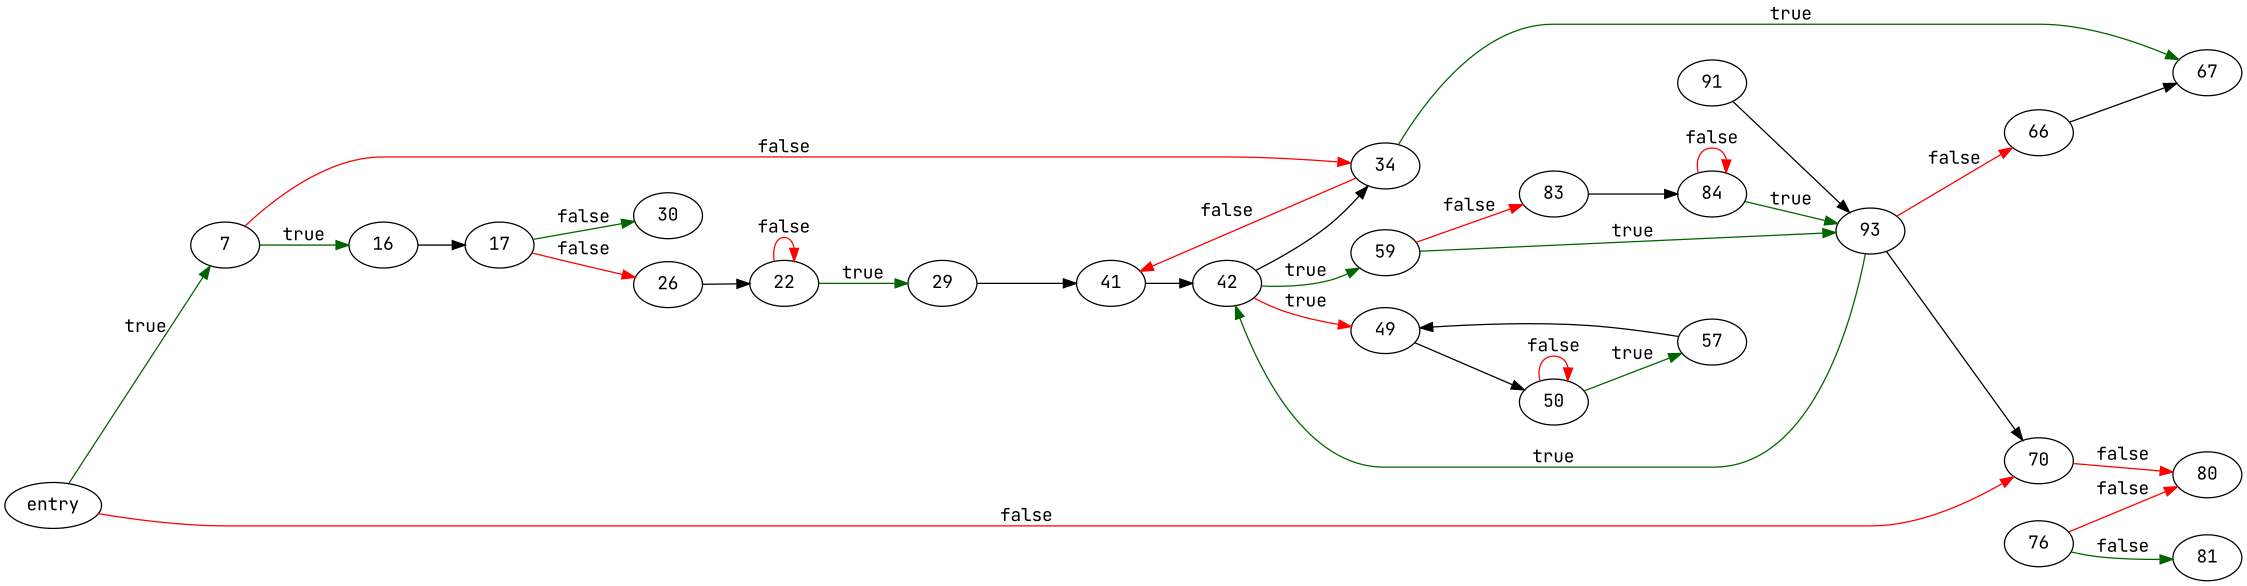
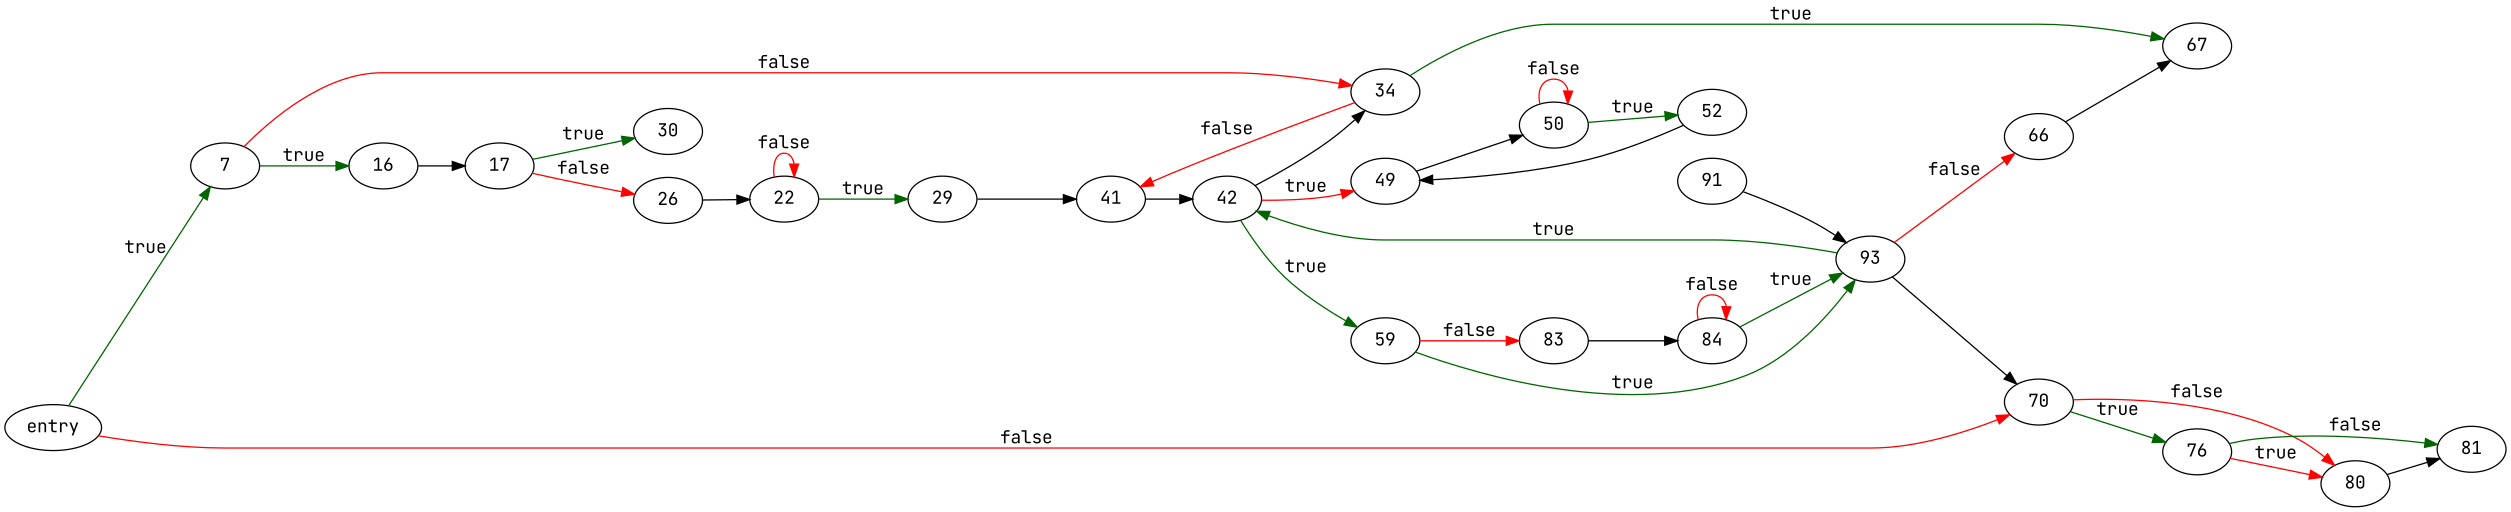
edge "17" -> "30": label "false" -> "true"
node "57": label "57" -> "52"
edge "70" -> "76": added, label "true"
edge "80" -> "81": added
edge "76" -> "80": label "false" -> "true"
